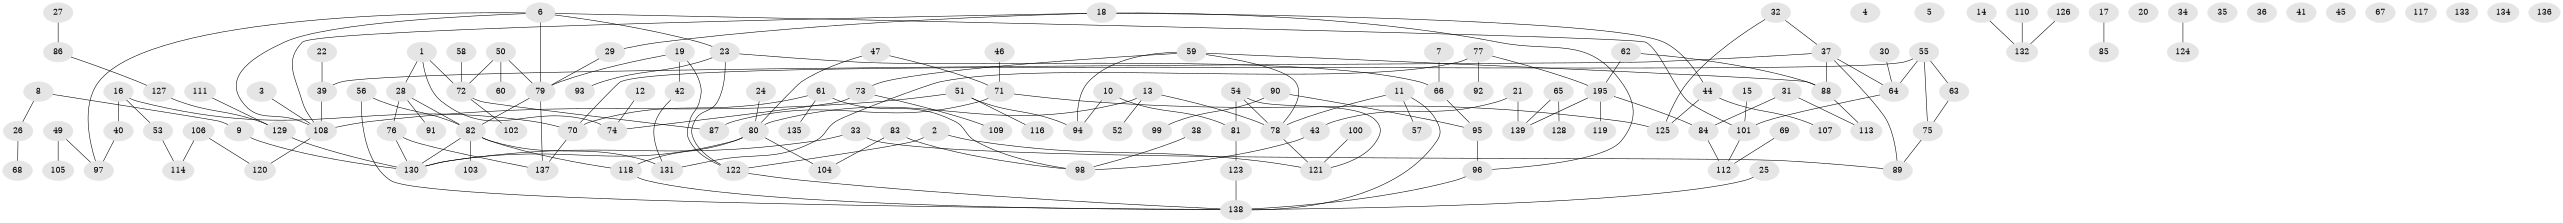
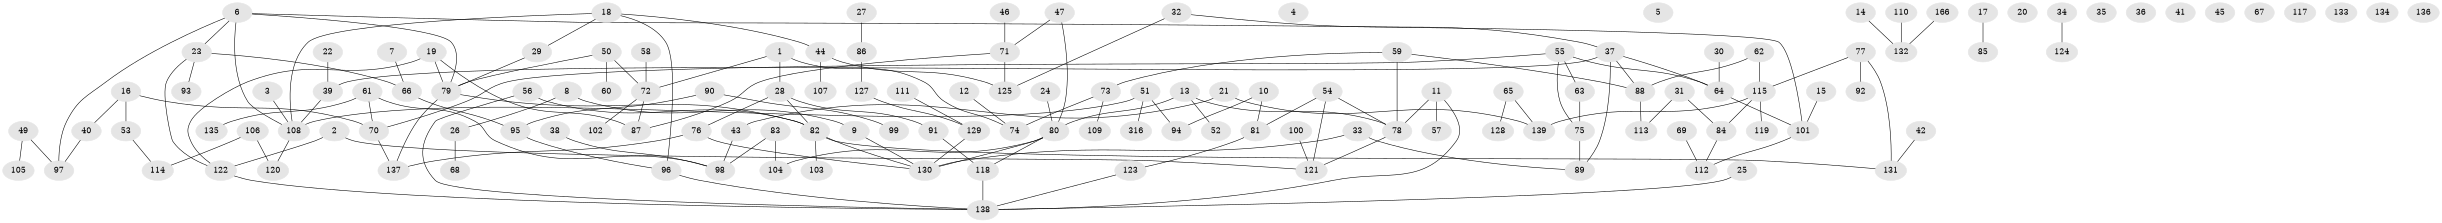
node "126": label "126" -> "166"
edge "19" -- "42": now "19" -- "87"
edge "59" -- "94": removed
node "195": label "195" -> "115"
node "116": label "116" -> "316"
edge "82" -- "118": now "91" -- "118"
